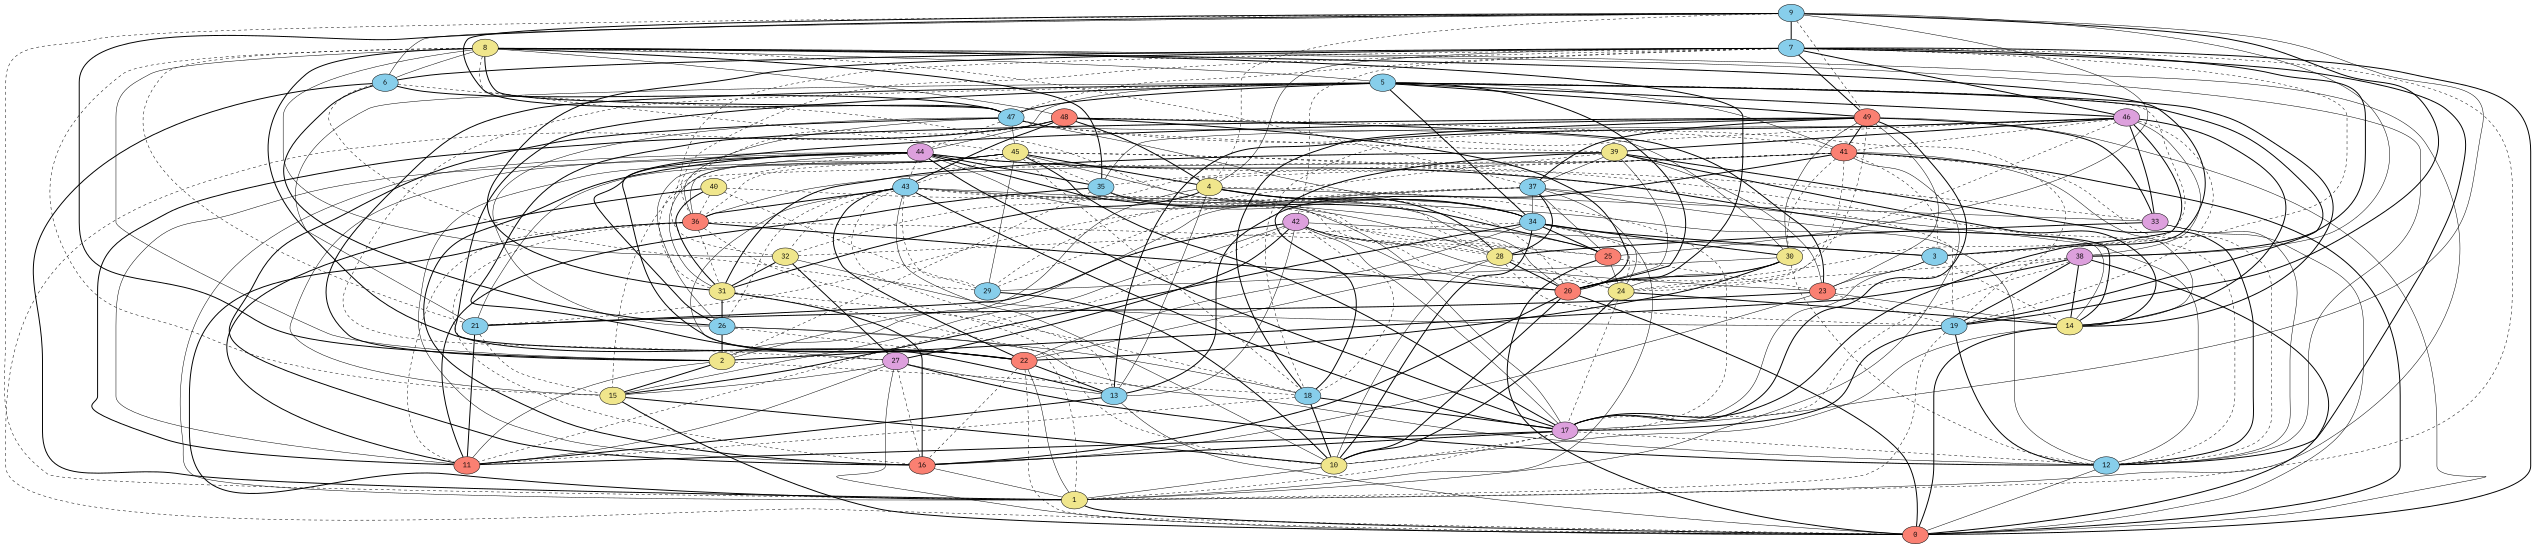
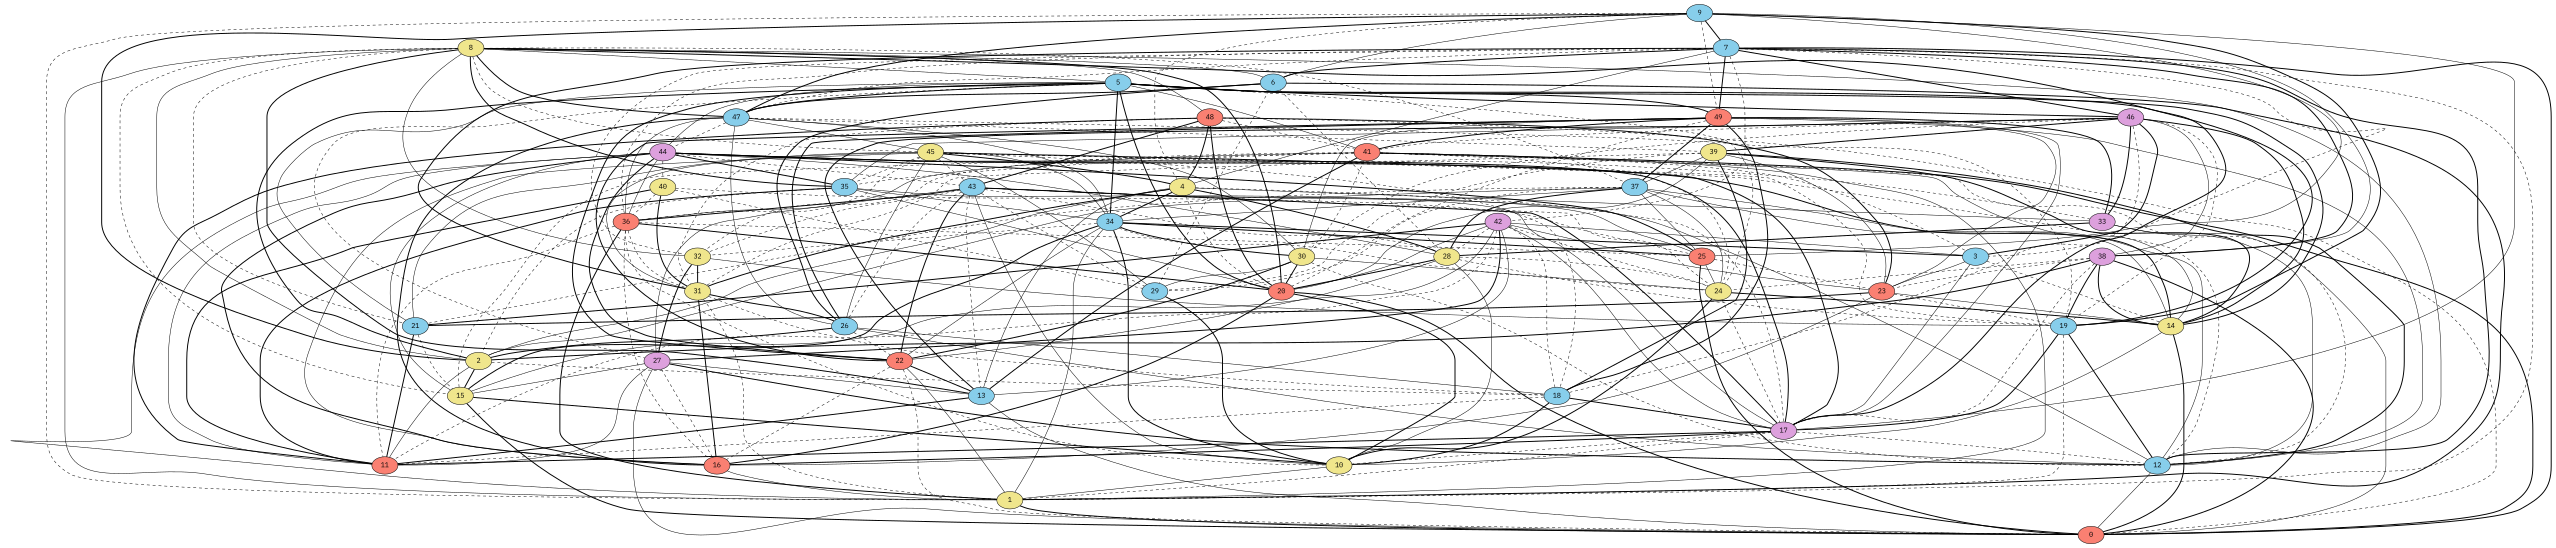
edge "39" -- "31": style bold -> dashed
edge "49" -- "17": style bold -> solid
edge "49" -- "0": now "49" -- "12"
